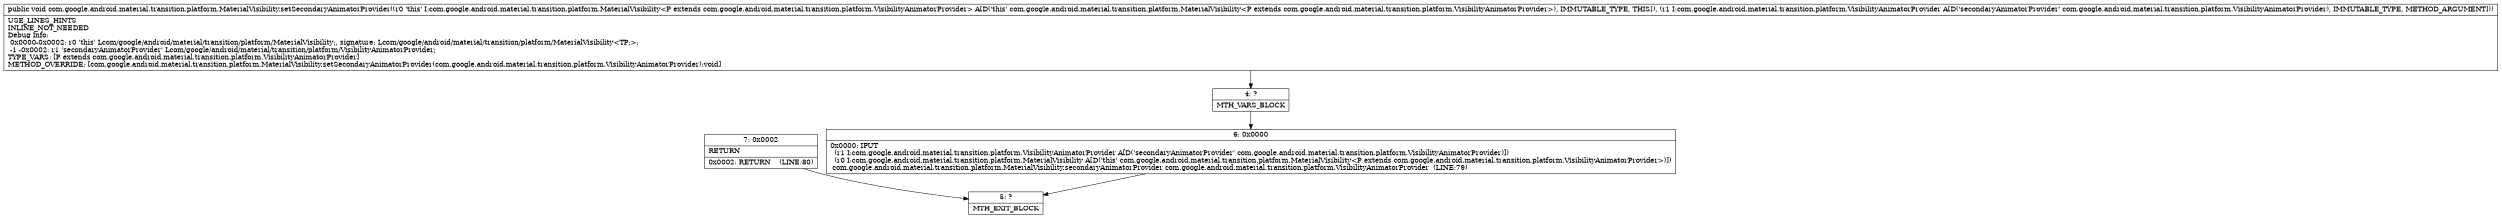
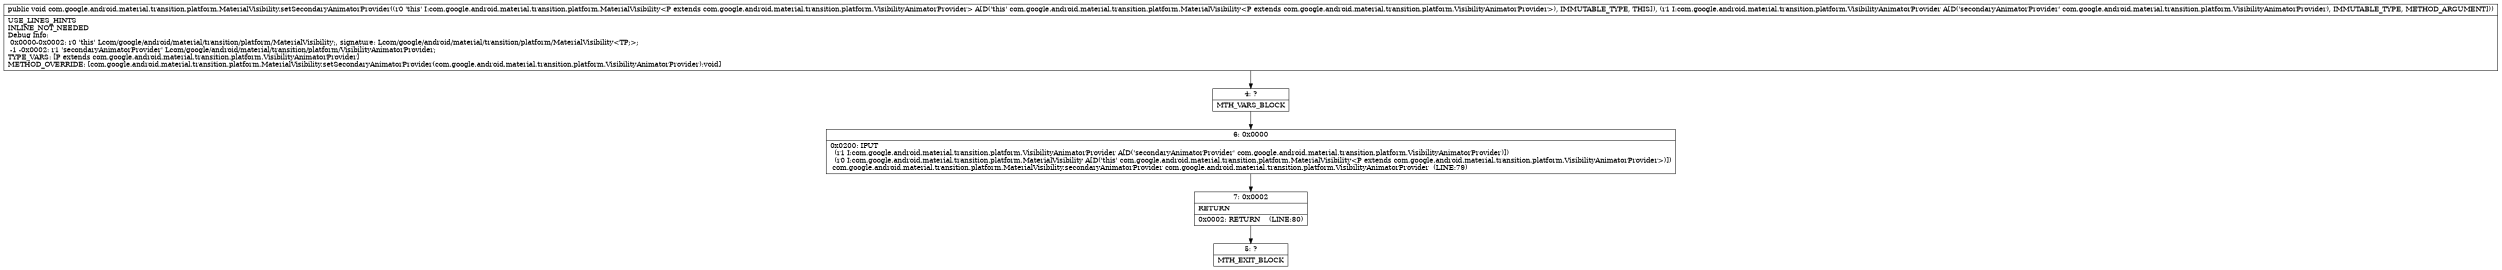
node "6: 0x0000": text "0x0000: IPUT" -> "0x0200: IPUT"
edge "6: 0x0000" -> "5: ?": now "6: 0x0000" -> "7: 0x0002"
